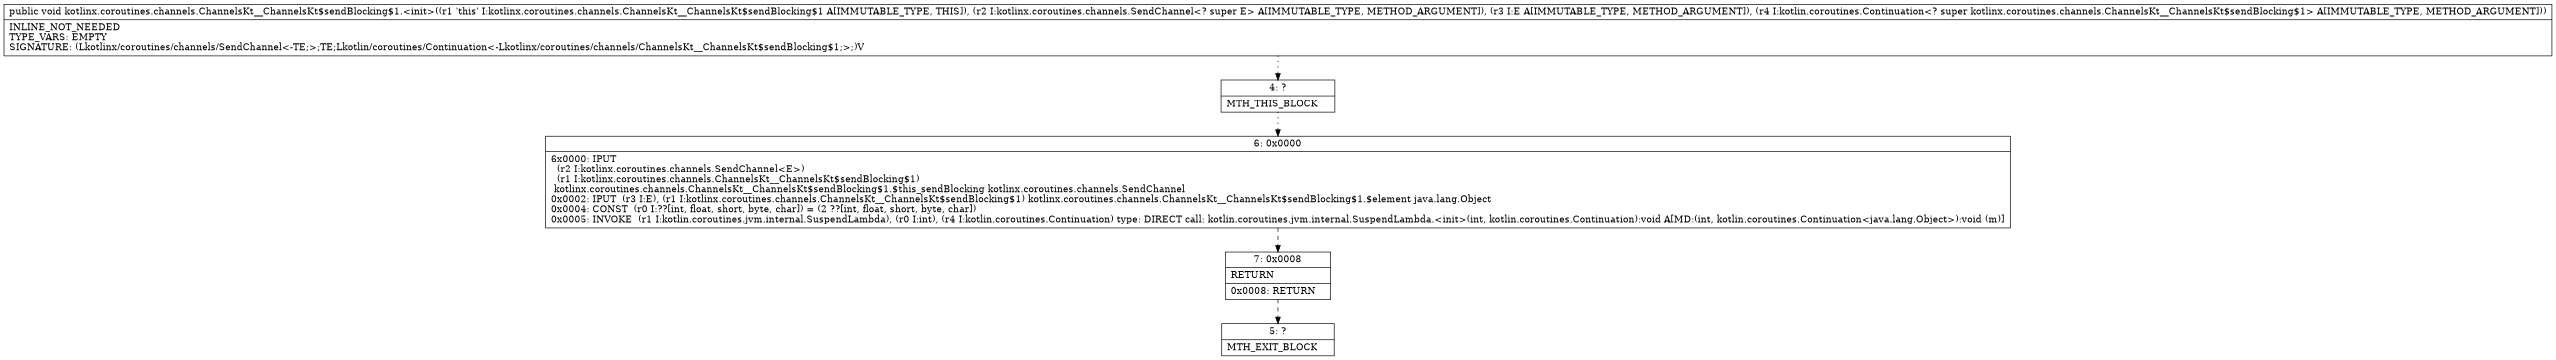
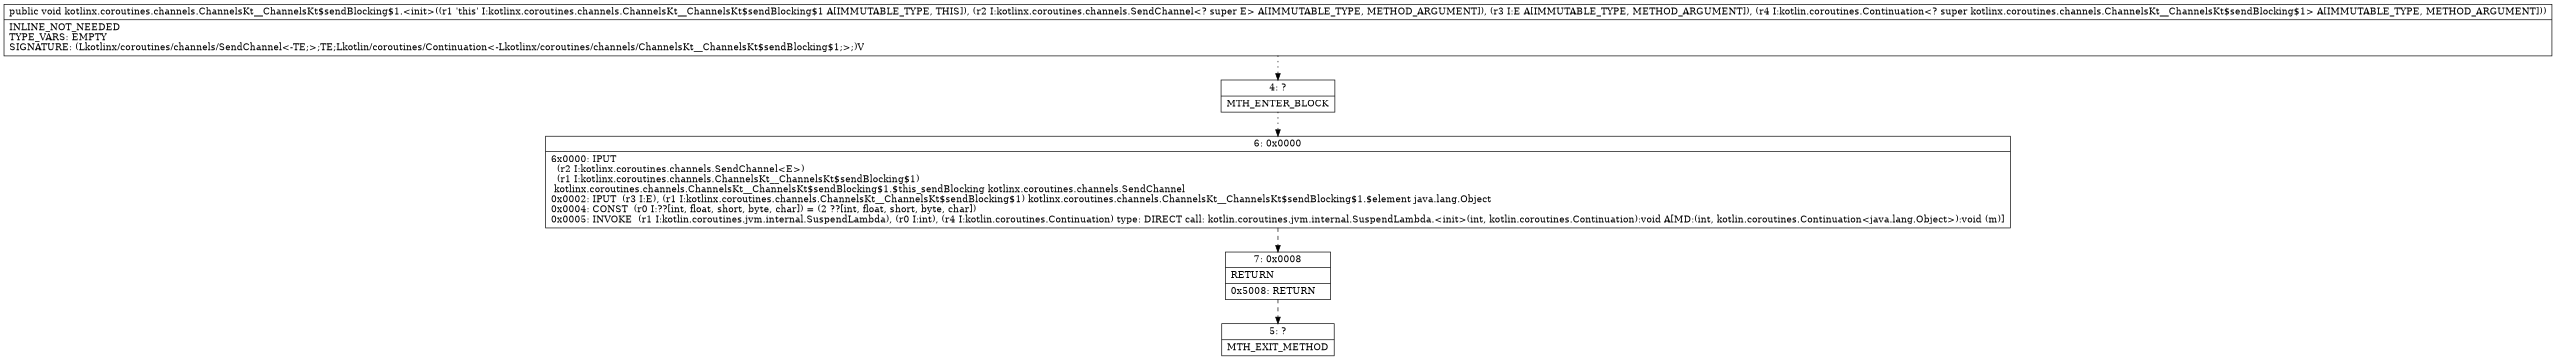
node "4: ?": text "MTH_THIS_BLOCK" -> "MTH_ENTER_BLOCK"
node "7: 0x0008": text "0x0008: RETURN" -> "0x5008: RETURN"
node "5: ?": text "MTH_EXIT_BLOCK" -> "MTH_EXIT_METHOD"
